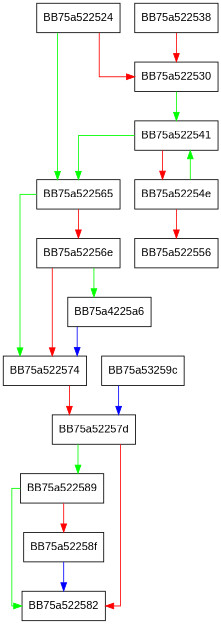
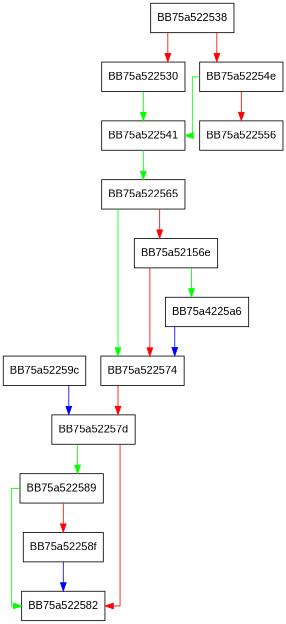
node "BB75a522524": removed
edge "BB75a522541" -> "BB75a52254e": now "BB75a522538" -> "BB75a52254e"
node "BB75a52256e": label "BB75a52256e" -> "BB75a52156e"
node "BB75a53259c": label "BB75a53259c" -> "BB75a52259c"
